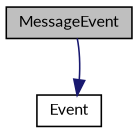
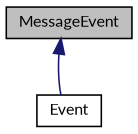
edge "MessageEvent" -> "Event": reversed
